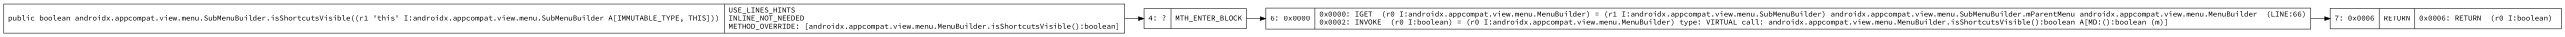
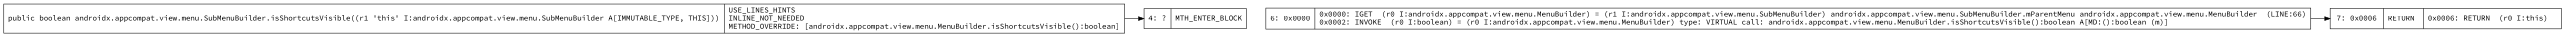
node "7: 0x0006": text "0x0006: RETURN  (r0 I:boolean)" -> "0x0006: RETURN  (r0 I:this)"
edge "4: ?" -> "6: 0x0000": removed
